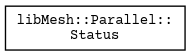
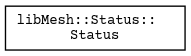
node "libMesh::Parallel:: Status": label "libMesh::Parallel:: Status" -> "libMesh::Status:: Status"
